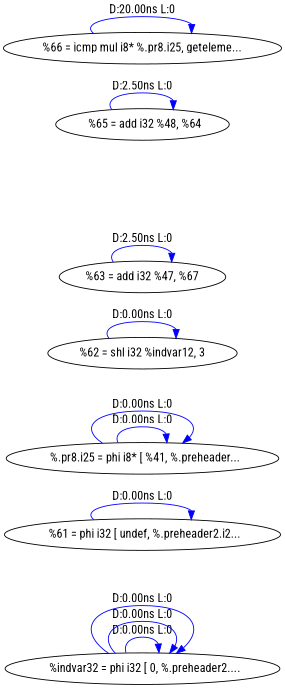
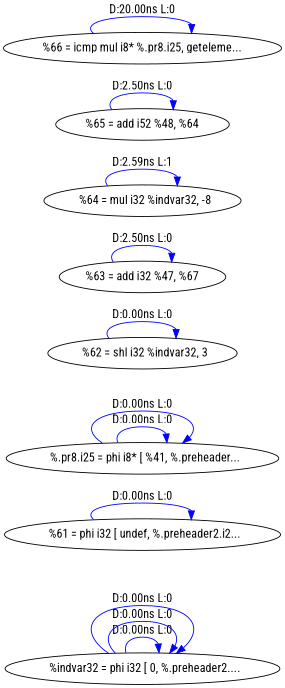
node "%65 = add i32 %48, %64": label "%65 = add i32 %48, %64" -> "%65 = add i52 %48, %64"
node "%64 = mul i32 %indvar32, -8": added
node "%62 = shl i32 %indvar12, 3": label "%62 = shl i32 %indvar12, 3" -> "%62 = shl i32 %indvar32, 3"
